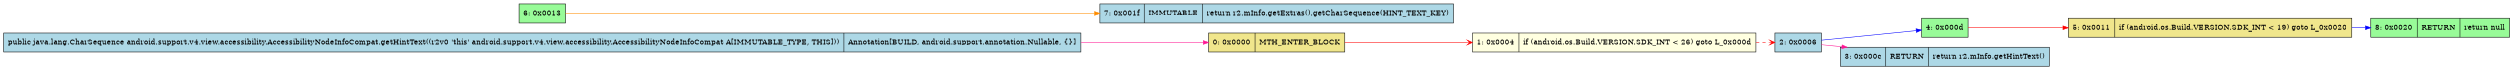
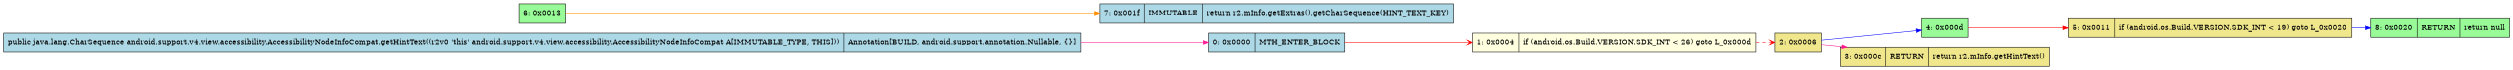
node "0: 0x0000": fillcolor khaki -> lightblue
node "2: 0x0006": fillcolor lightblue -> khaki
node "3: 0x000c": fillcolor lightblue -> khaki
